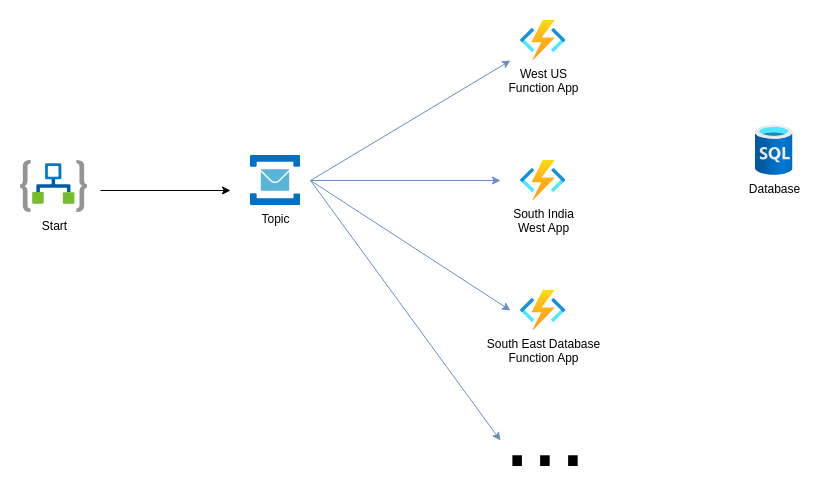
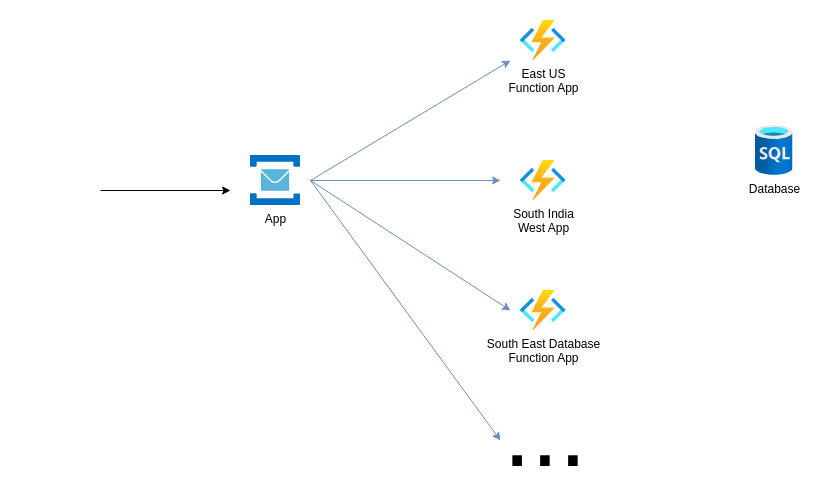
node "West US Function App": label "West US Function App" -> "East US Function App"
node "Start": removed
node "Topic": label "Topic" -> "App"
